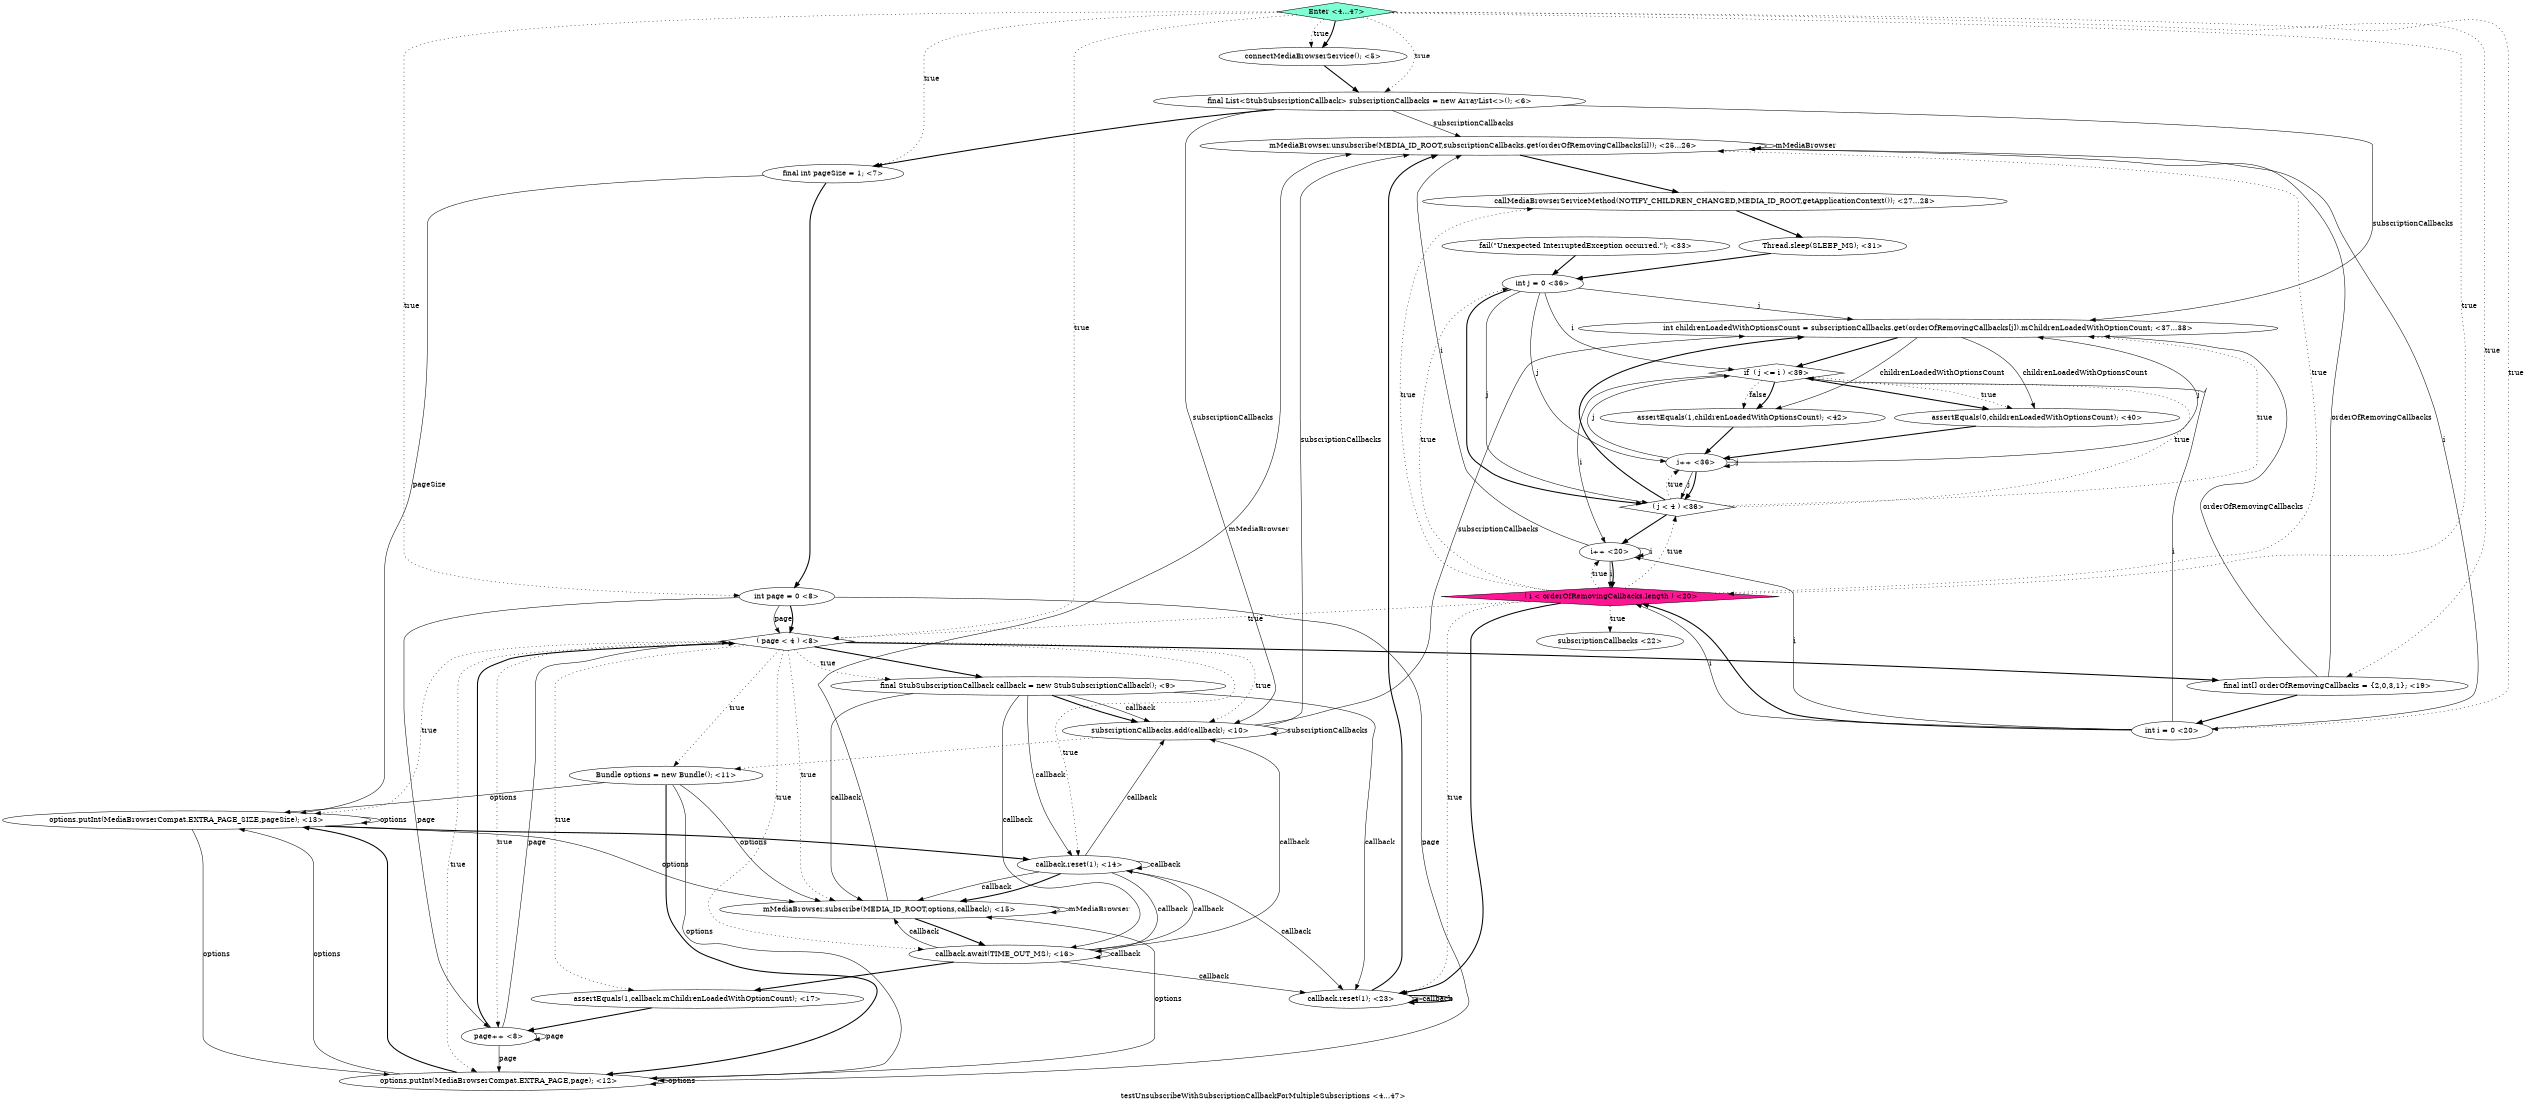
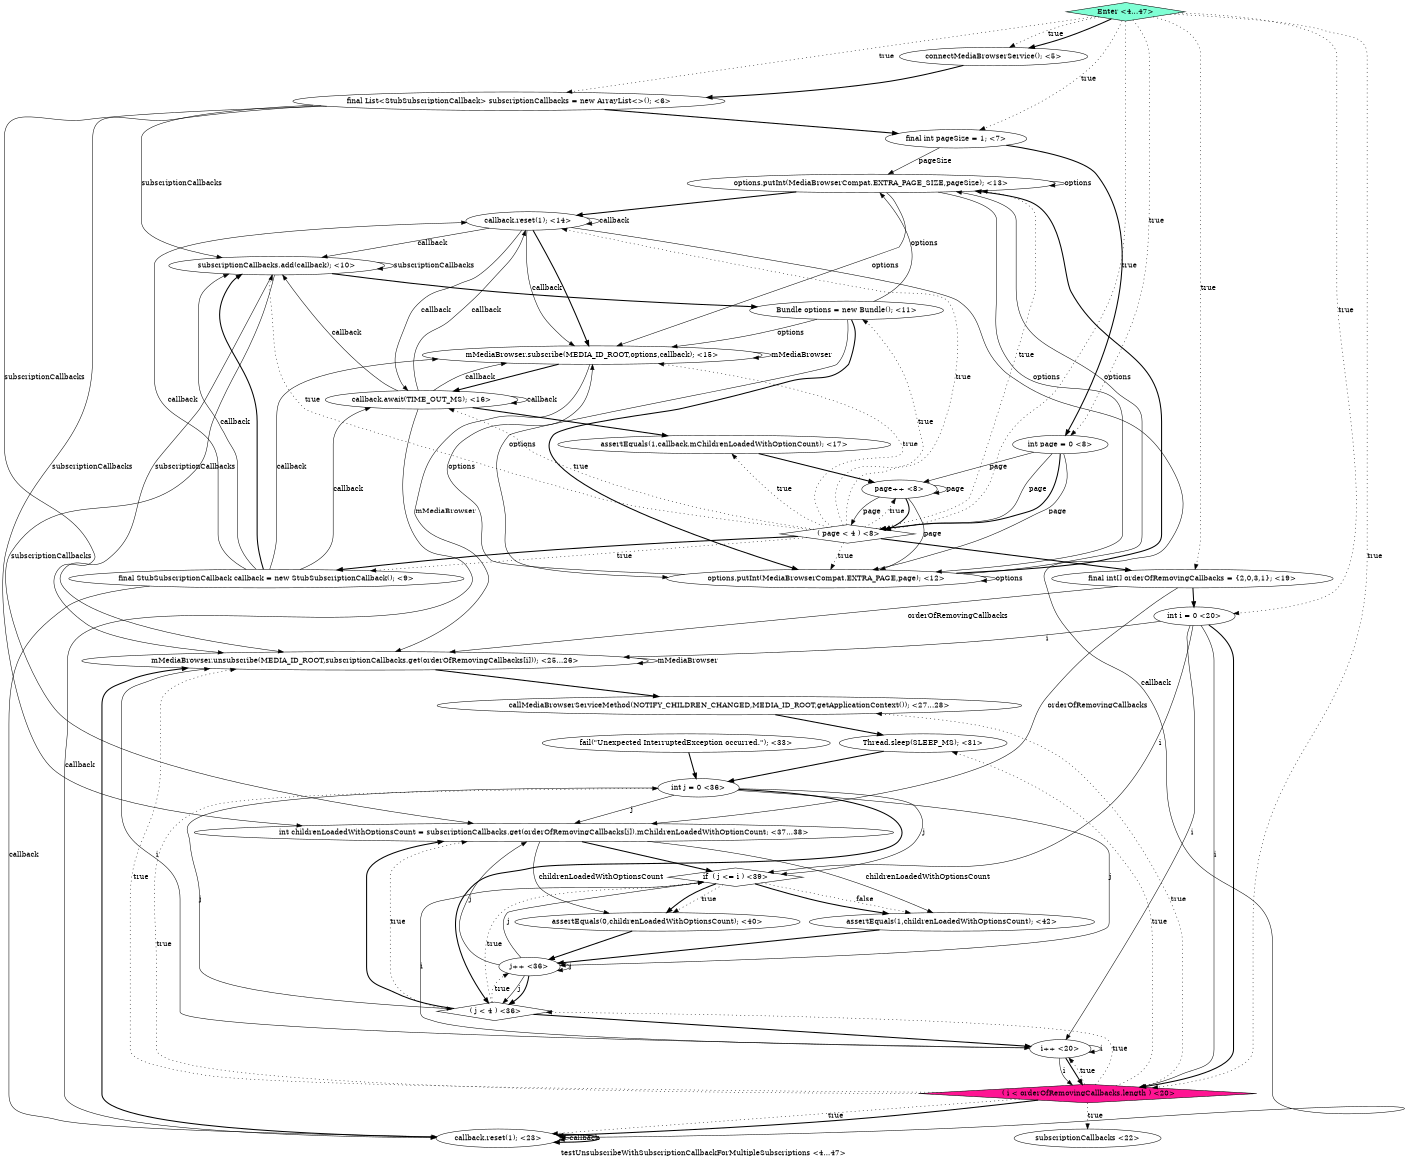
edge "int j = 0 <36>" -> "if  ( j <= i ) <39>": label "i" -> "j"
edge "( i < orderOfRemovingCallbacks.length ) <20>" -> "( page < 4 ) <8>": now "( i < orderOfRemovingCallbacks.length ) <20>" -> "Thread.sleep(SLEEP_MS); <31>"
edge "subscriptionCallbacks.add(callback); <10>" -> "Bundle options = new Bundle(); <11>": style dotted -> bold
